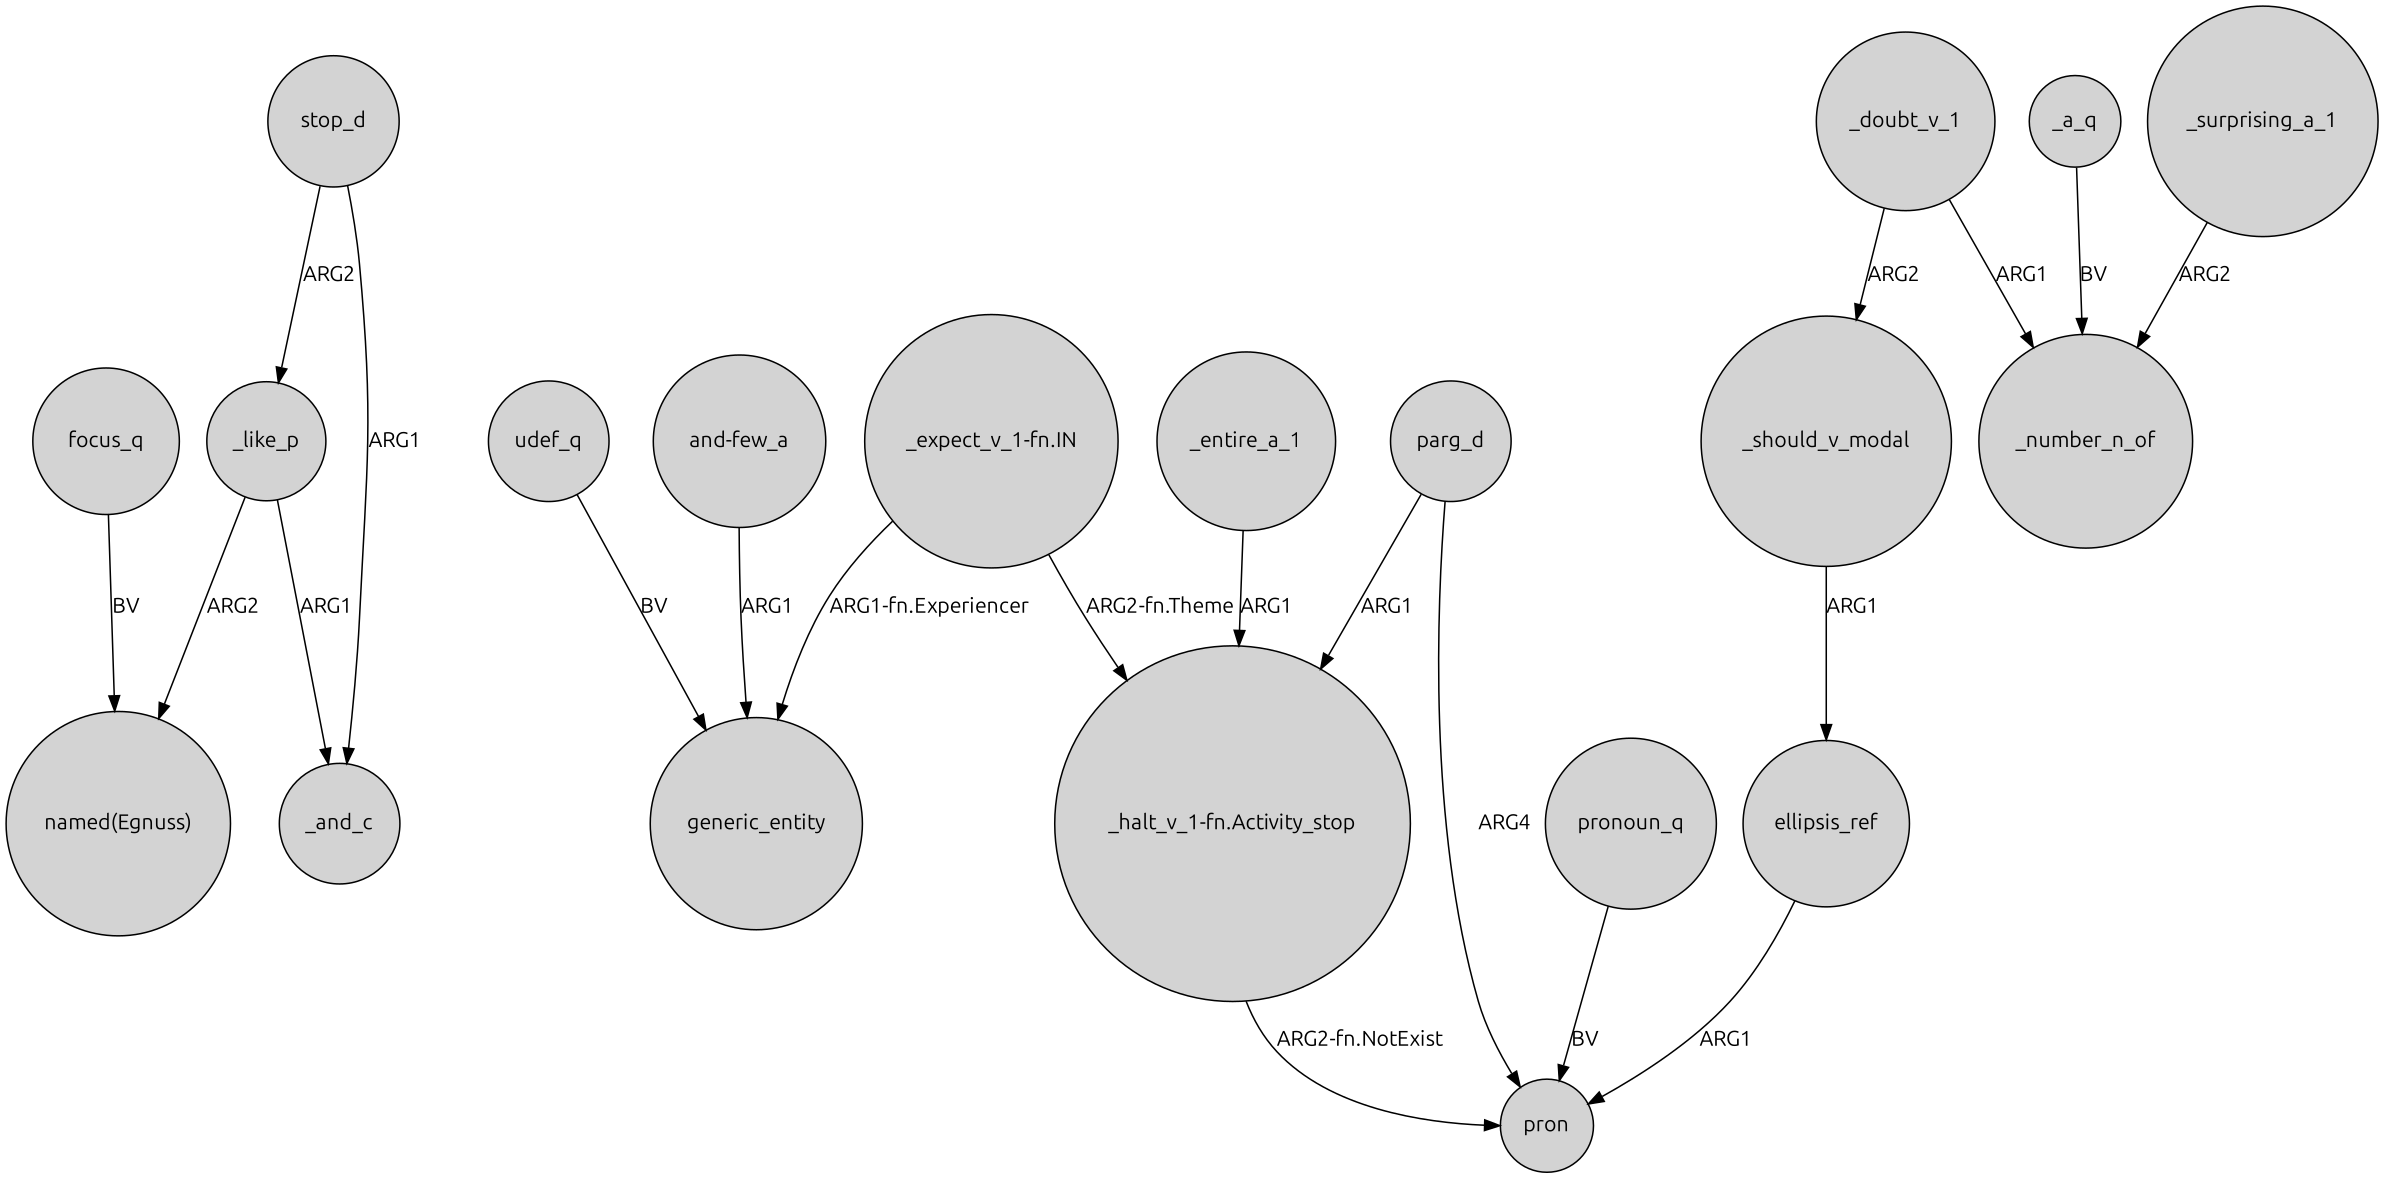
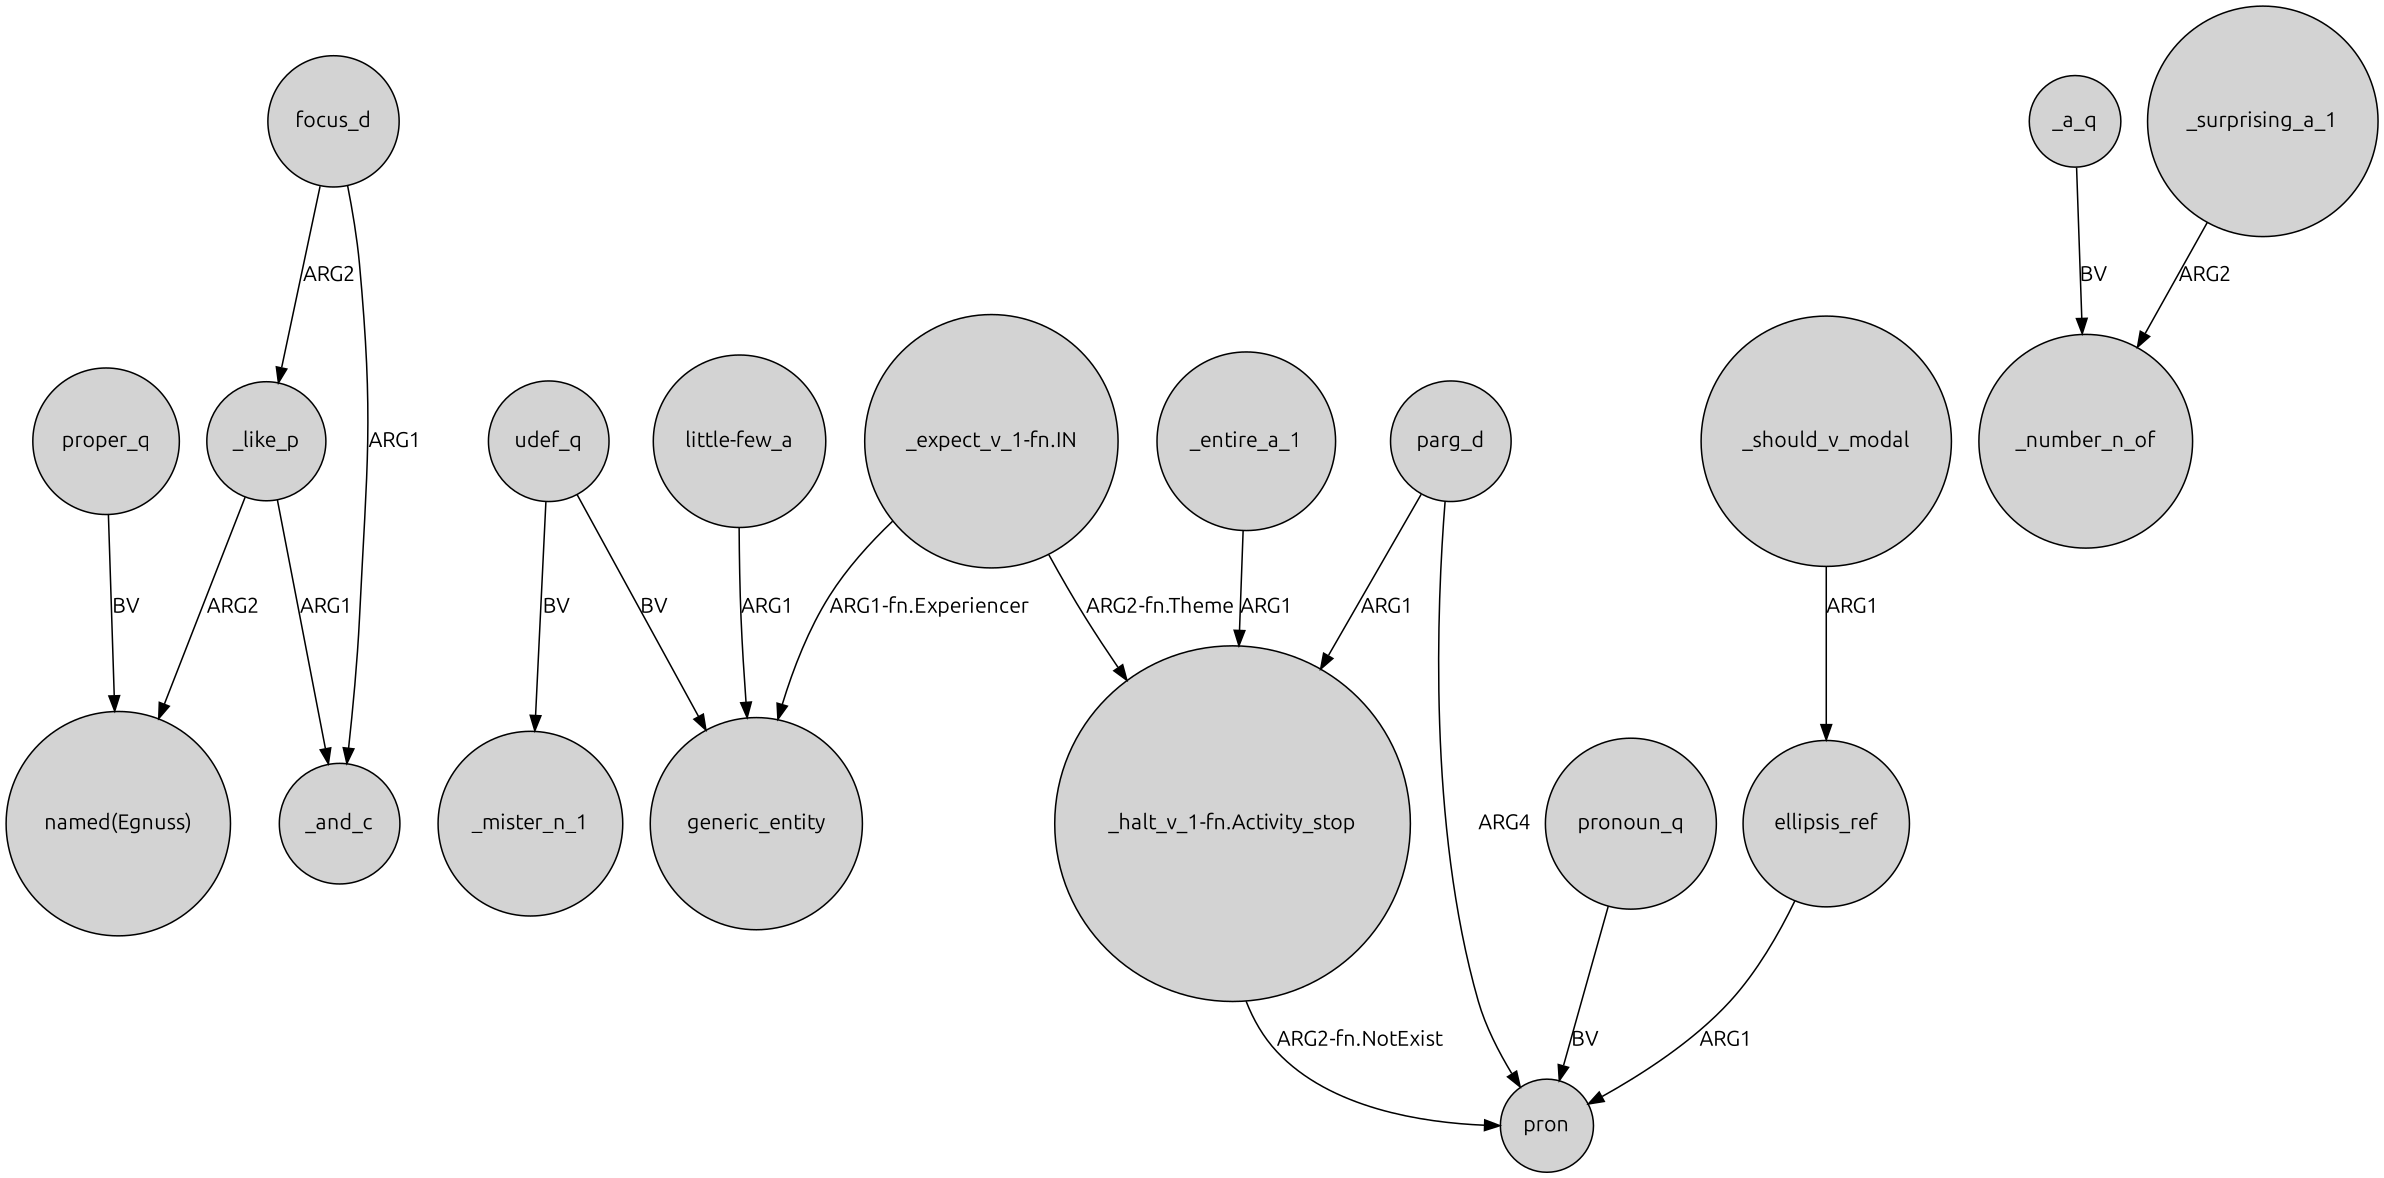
node "stop_d": label "stop_d" -> "focus_d"
node "_doubt_v_1": removed
node "focus_q": label "focus_q" -> "proper_q"
node "and-few_a": label "and-few_a" -> "little-few_a"
node "_mister_n_1": added
